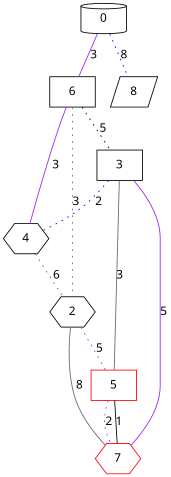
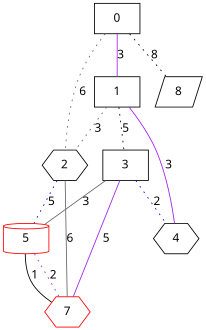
node "0": shape cylinder -> box
edge "0" -- "8": color blue -> black
node "6": label "6" -> "1"
edge "4" -- "2": now "0" -- "2"
edge "2" -- "5": color purple -> blue
edge "2" -- "7": label "8" -> "6"
node "5": shape box -> cylinder
